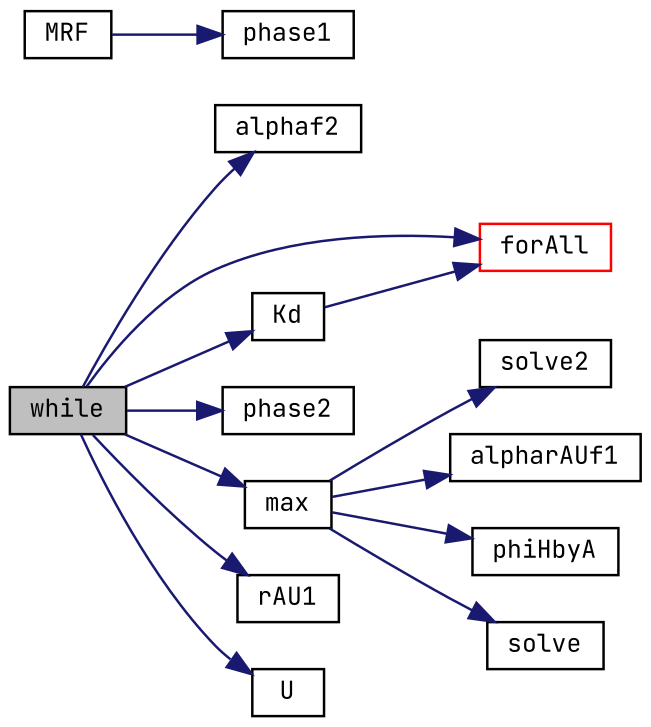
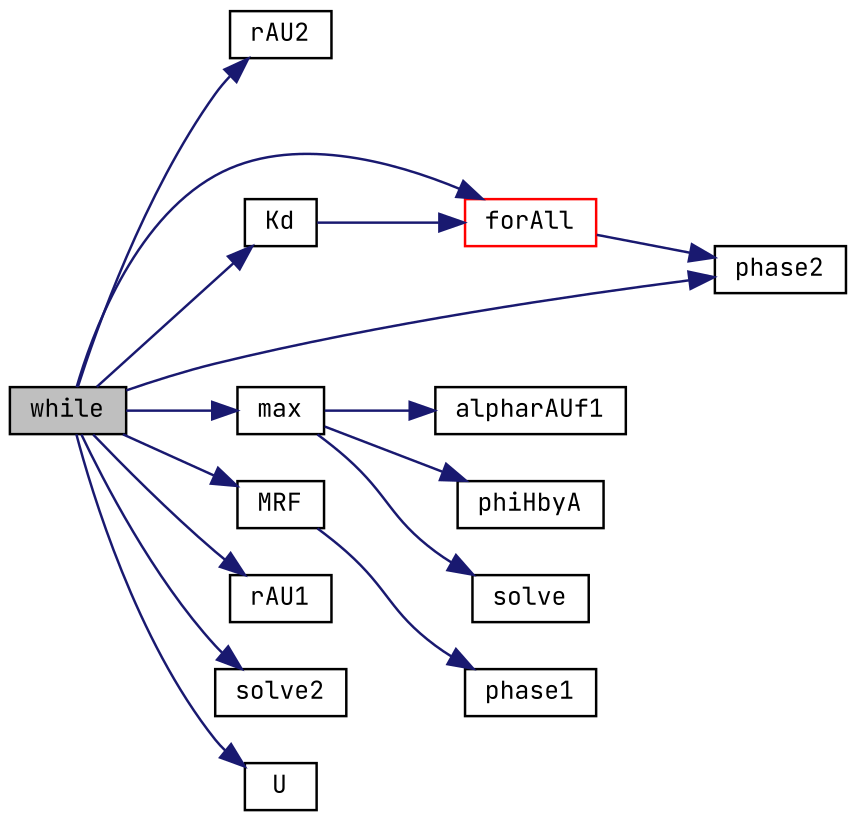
node "alphaf2": label "alphaf2" -> "rAU2"
edge "forAll" -> "phase2": added
edge "max" -> "solve2": now "while" -> "solve2"
edge "while" -> "MRF": added
